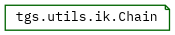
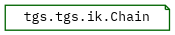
node "tgs.utils.ik.Chain": label "tgs.utils.ik.Chain" -> "tgs.tgs.ik.Chain"
